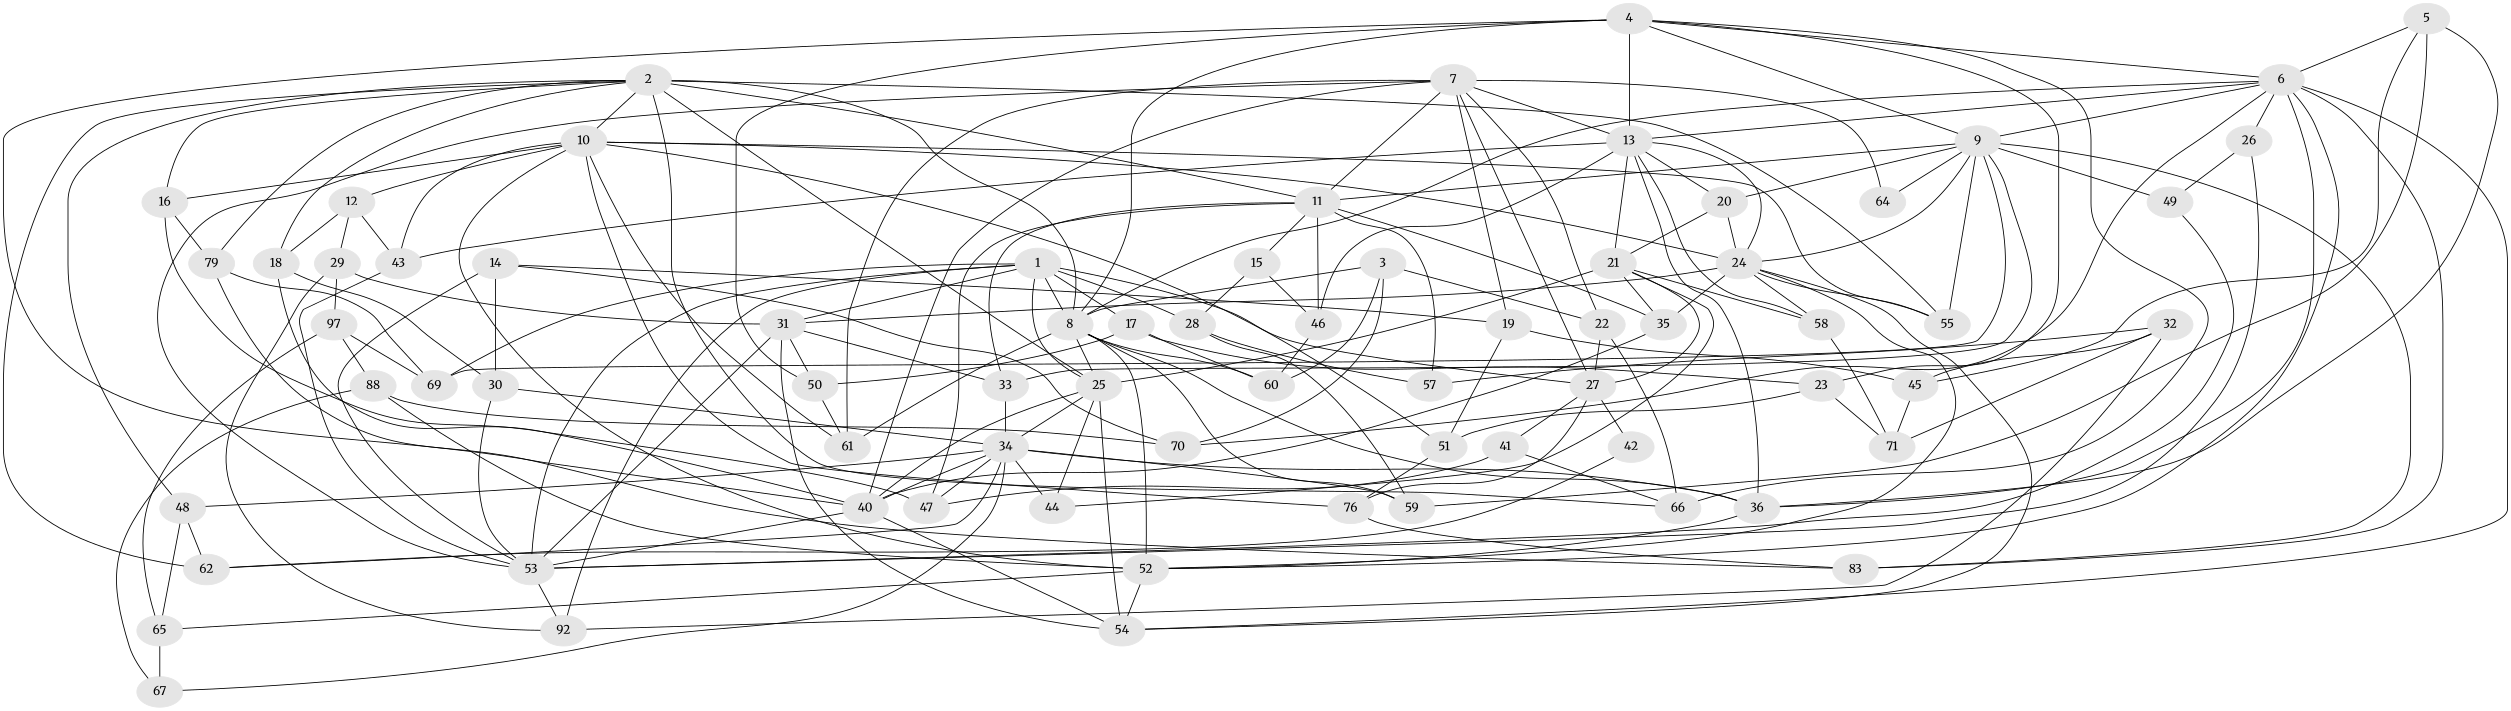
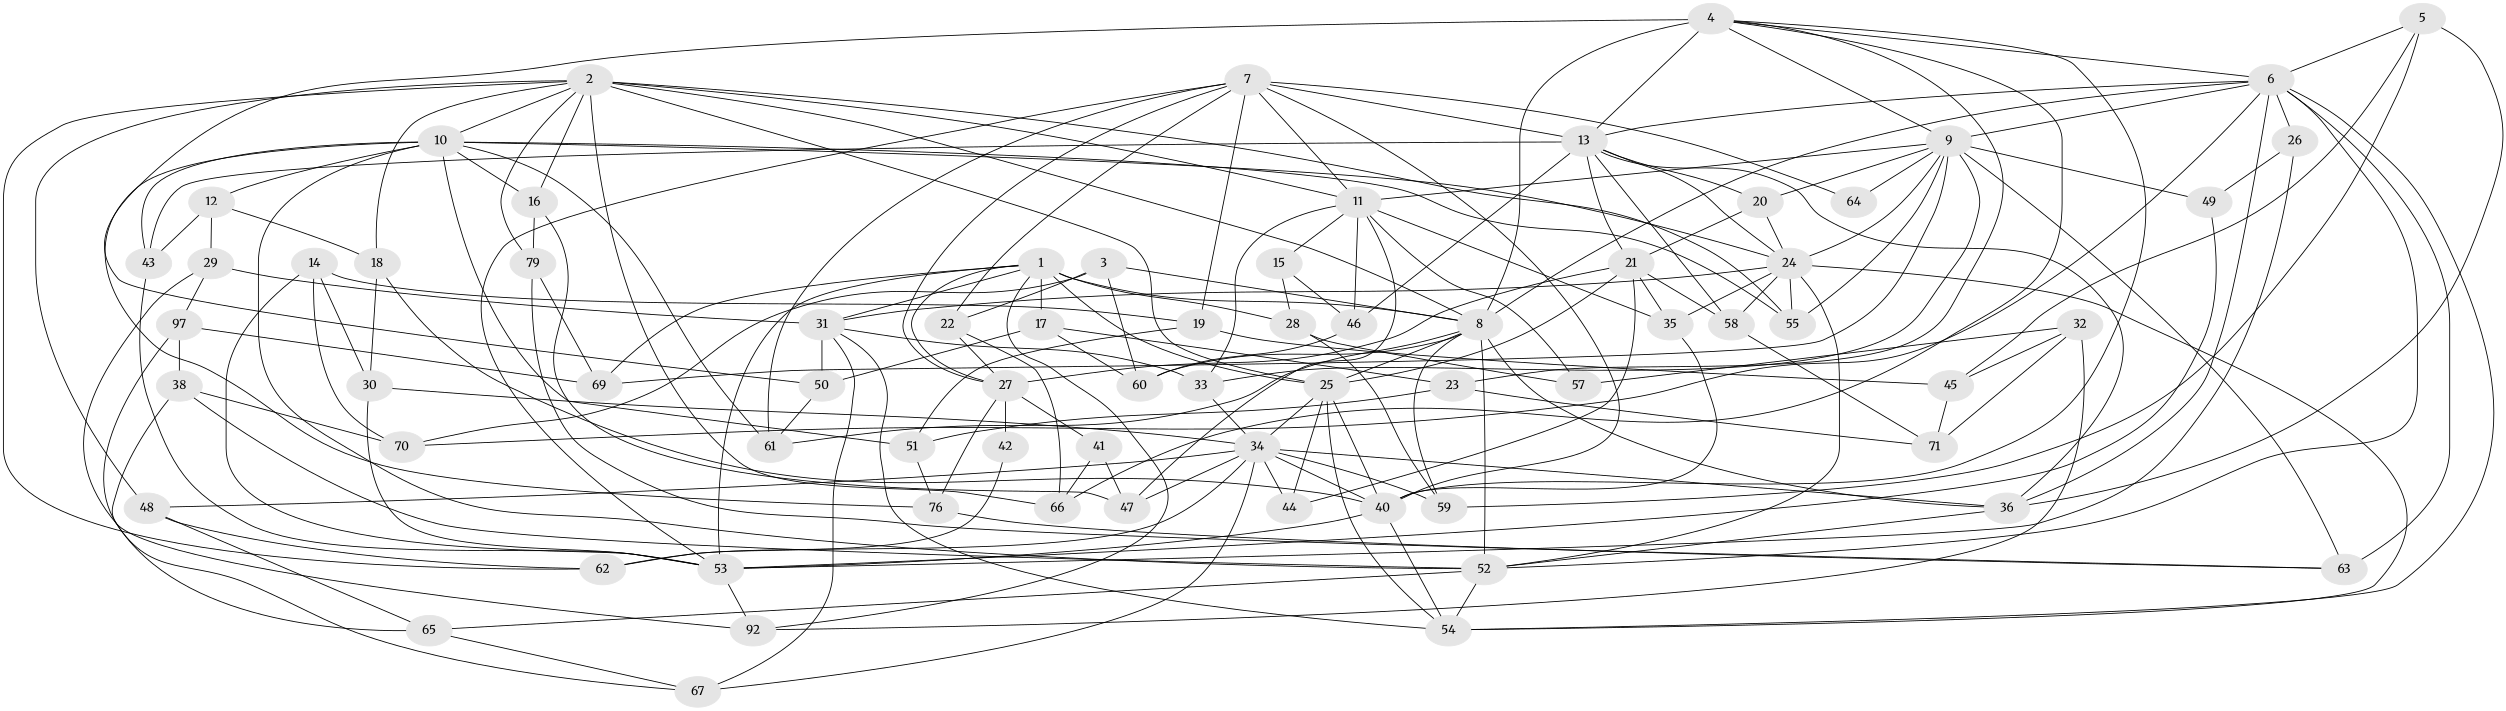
node "88": label "88" -> "38"
edge "31" -- "53": now "31" -- "67"
node "83": label "83" -> "63"
